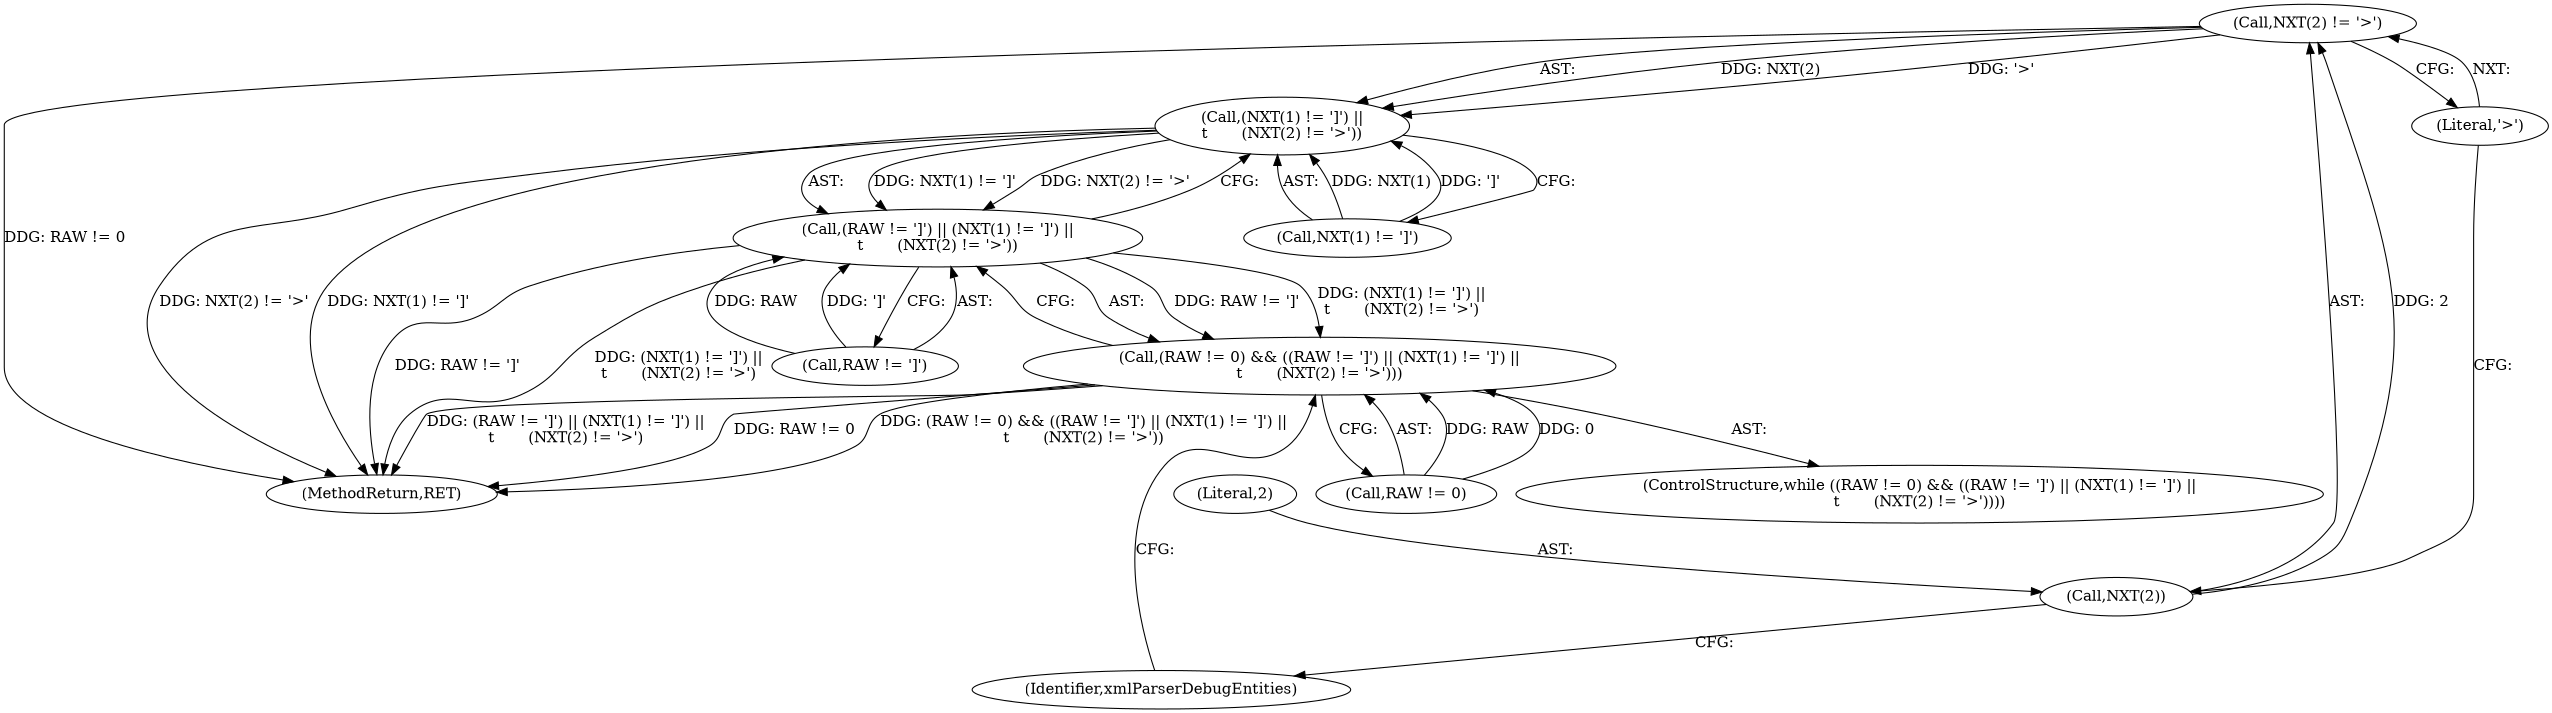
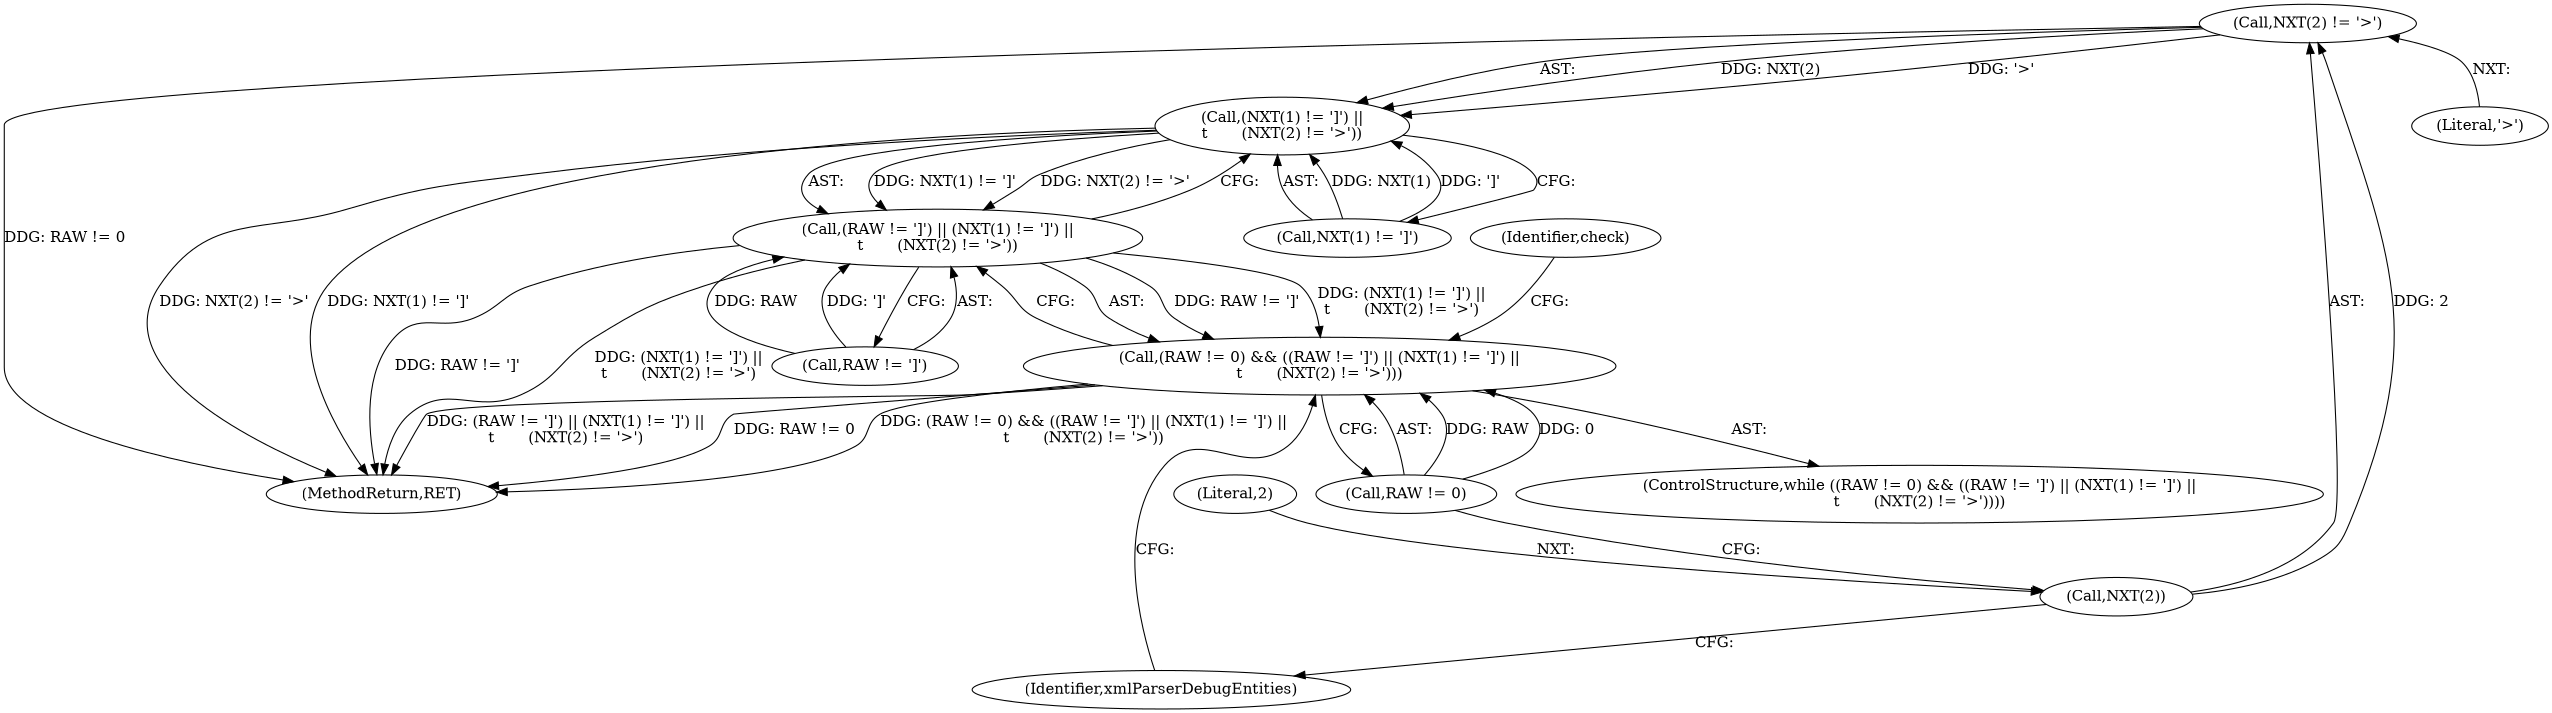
edge "(Call,NXT(2) != '>')" -> "(Literal,'>')": removed, label "CFG:"
node "(Identifier,check)": added
edge "(Literal,'>')" -> "(Call,NXT(2))": now "(Call,RAW != 0)" -> "(Call,NXT(2))"
edge "(Literal,2)" -> "(Call,NXT(2))": label "AST: " -> "NXT: "
